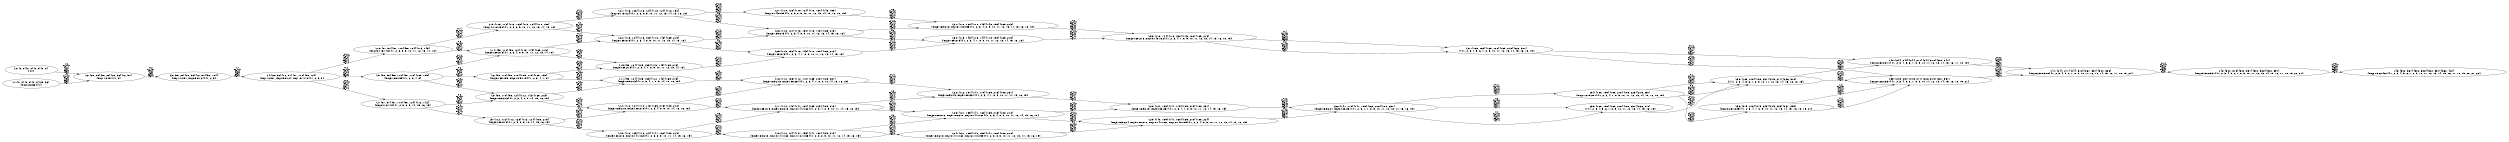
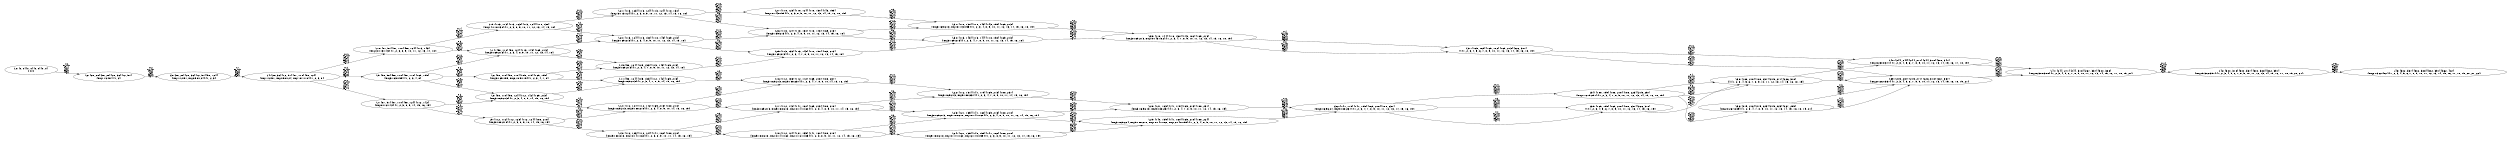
node "S1: [0, 0] [0, 0] [0, 0] [28, 36] {T0J0:28-36}{1}": removed
